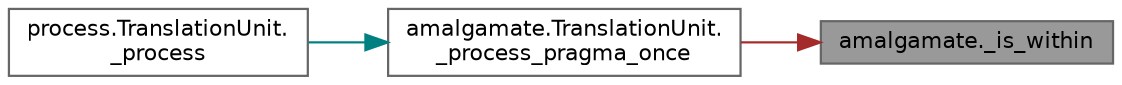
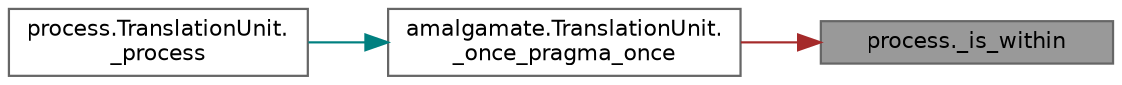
node "amalgamate.TranslationUnit. _process_pragma_once": label "amalgamate.TranslationUnit. _process_pragma_once" -> "amalgamate.TranslationUnit. _once_pragma_once"
node "amalgamate._is_within": label "amalgamate._is_within" -> "process._is_within"
